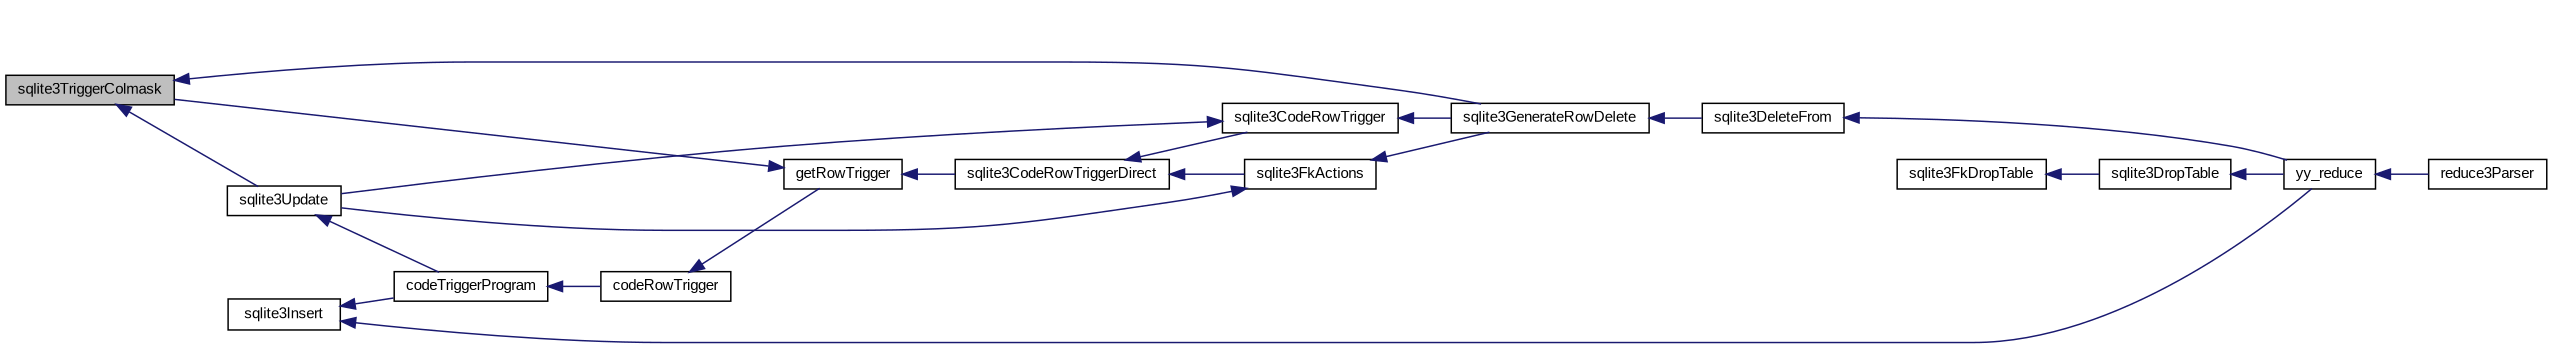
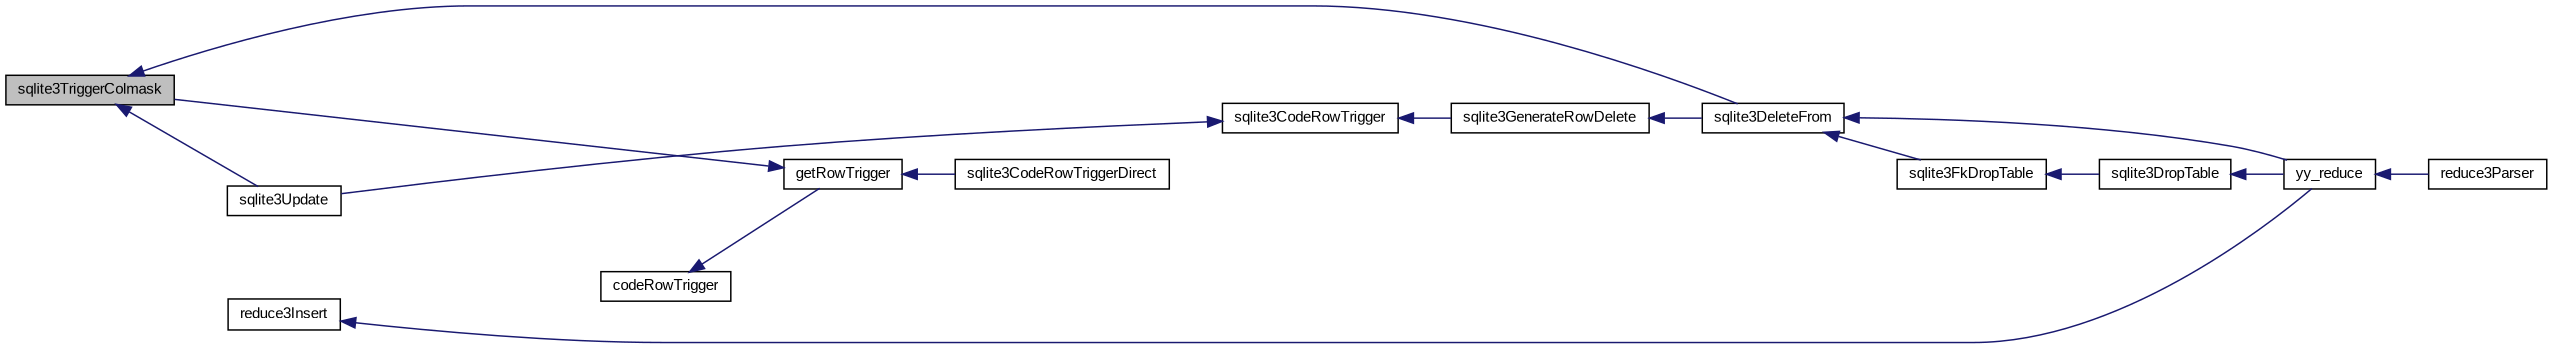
edge "sqlite3GenerateRowDelete" -> "sqlite3TriggerColmask": now "sqlite3DeleteFrom" -> "sqlite3TriggerColmask"
edge "sqlite3CodeRowTrigger" -> "sqlite3CodeRowTriggerDirect": removed
edge "sqlite3FkDropTable" -> "sqlite3DeleteFrom": added
node "sqlite3FkActions": removed
node "codeTriggerProgram": removed
node "sqlite3Insert": label "sqlite3Insert" -> "reduce3Insert"
